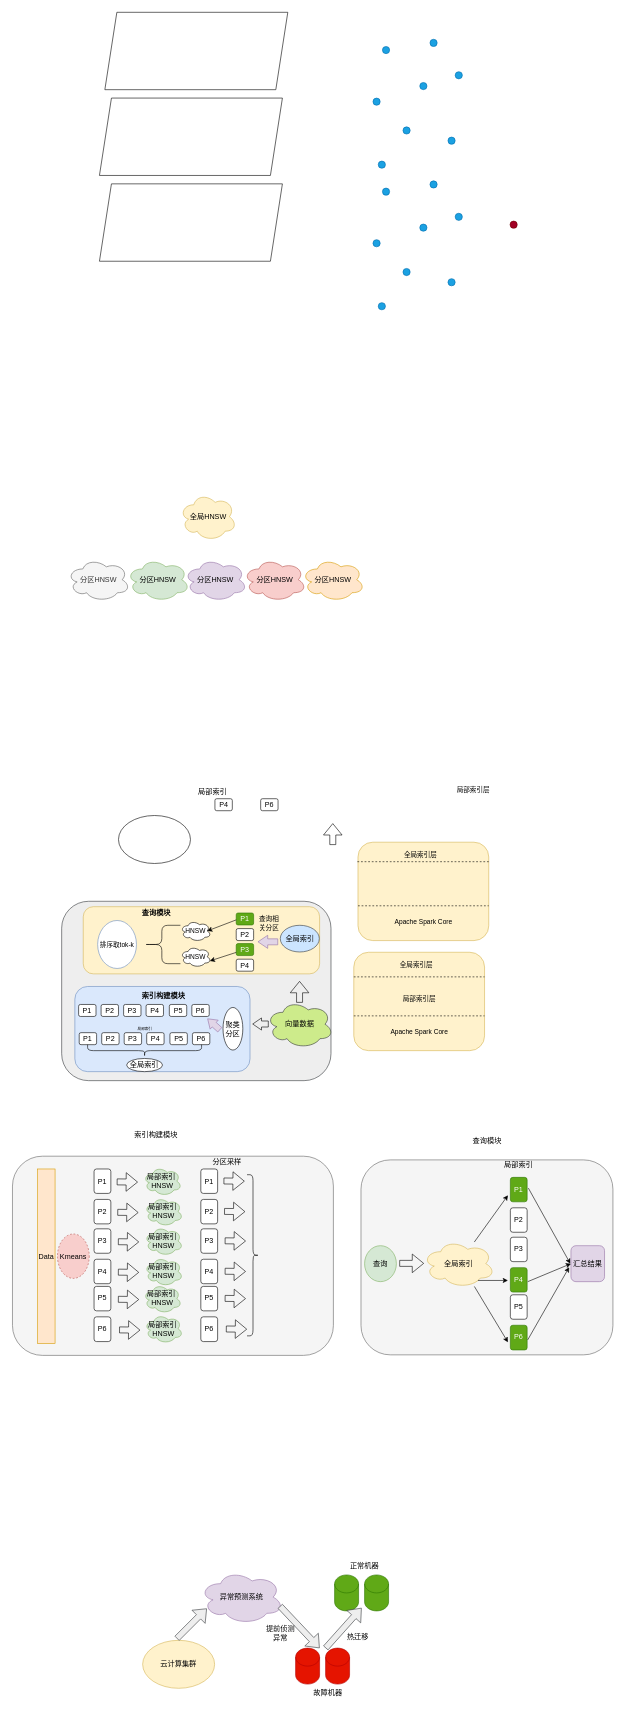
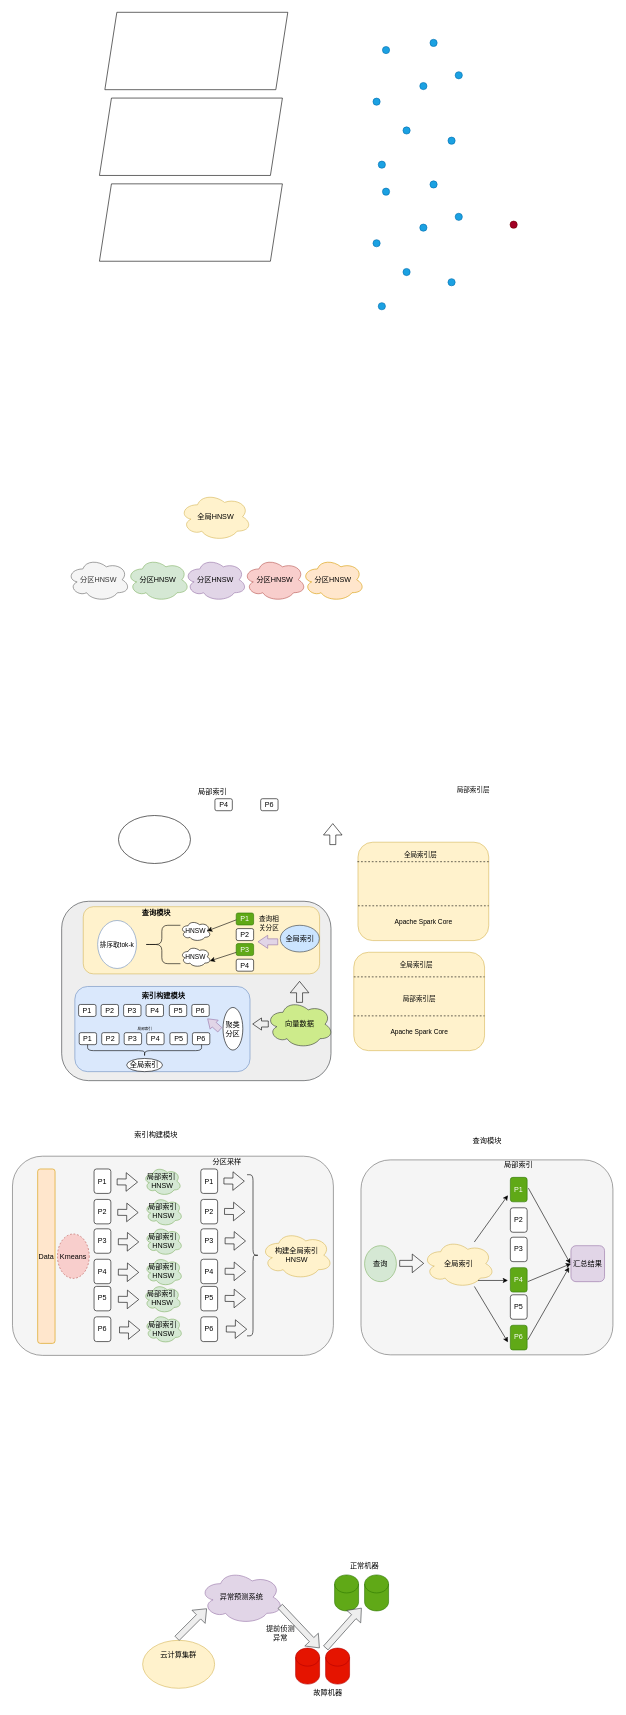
node "全局HNSW": size 57x48 -> 72x48
node "Data": shape rectangle -> rounded rectangle
node "构建全局索引 HNSW": added
node "热迁移": removed
node "云计算集群": moved (179, 1665) -> (179, 1656)
